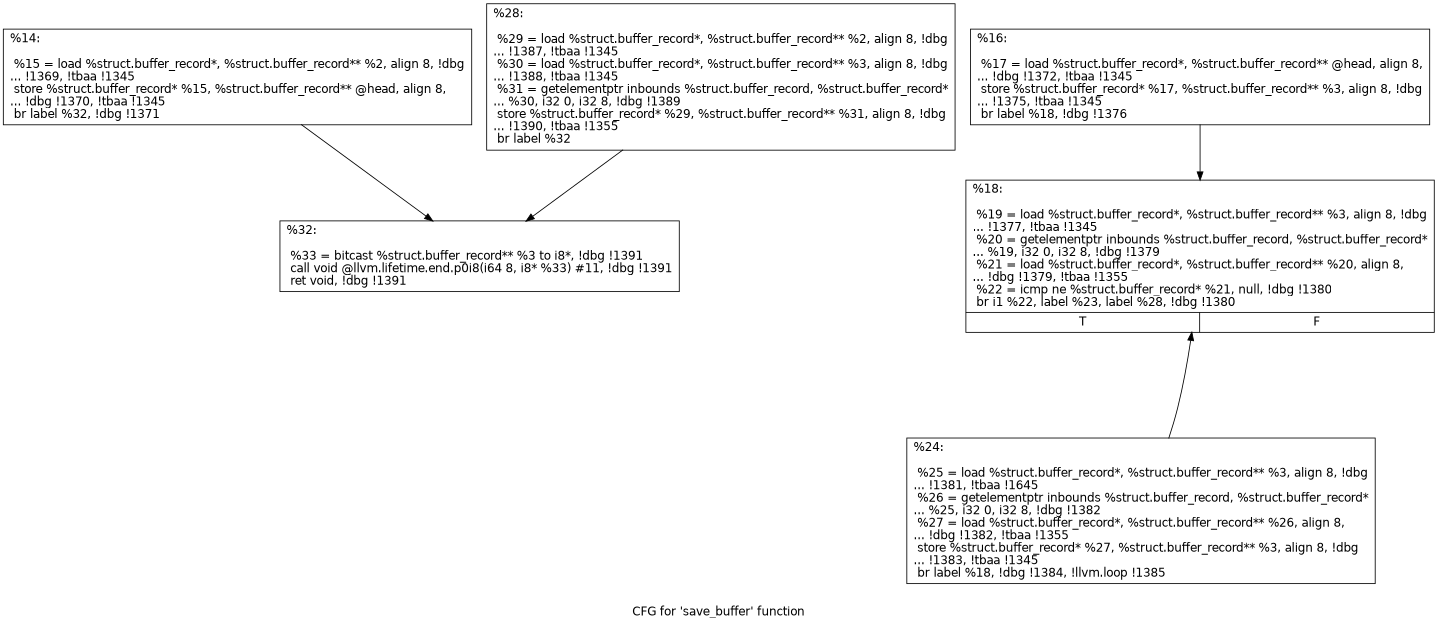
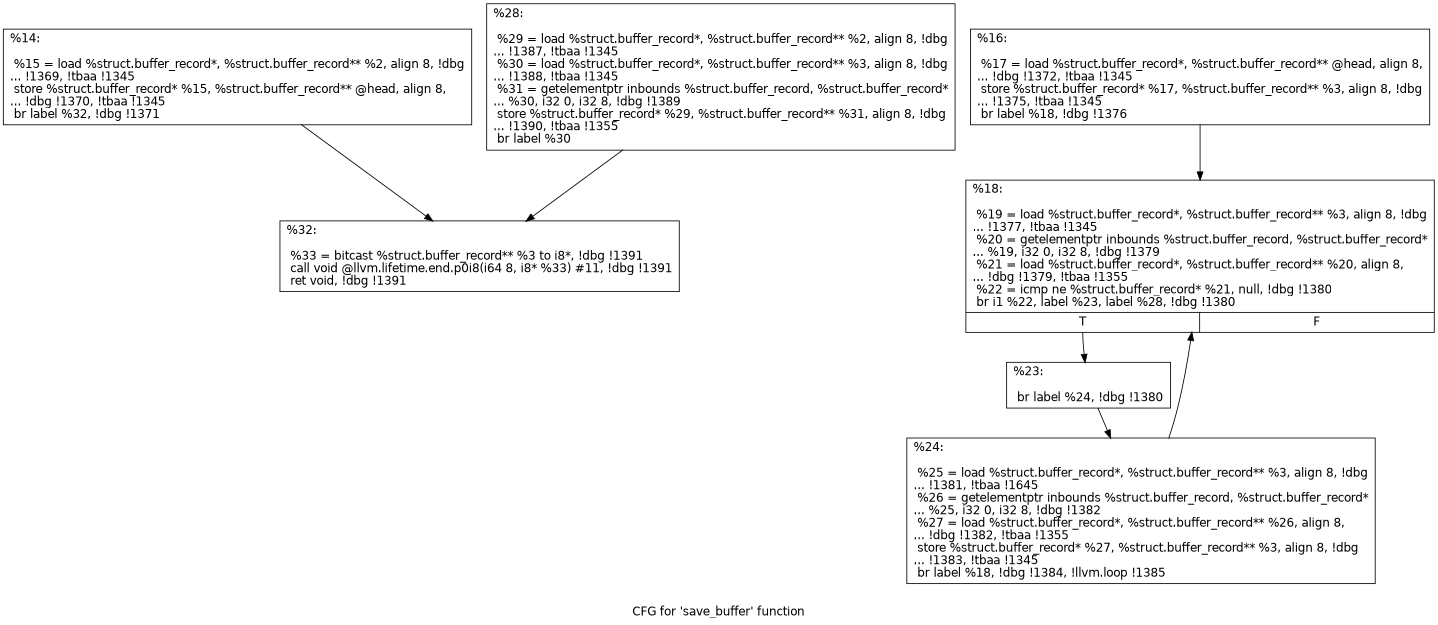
node "%28:": text "br label %32" -> "br label %30"
node "%23:": added
